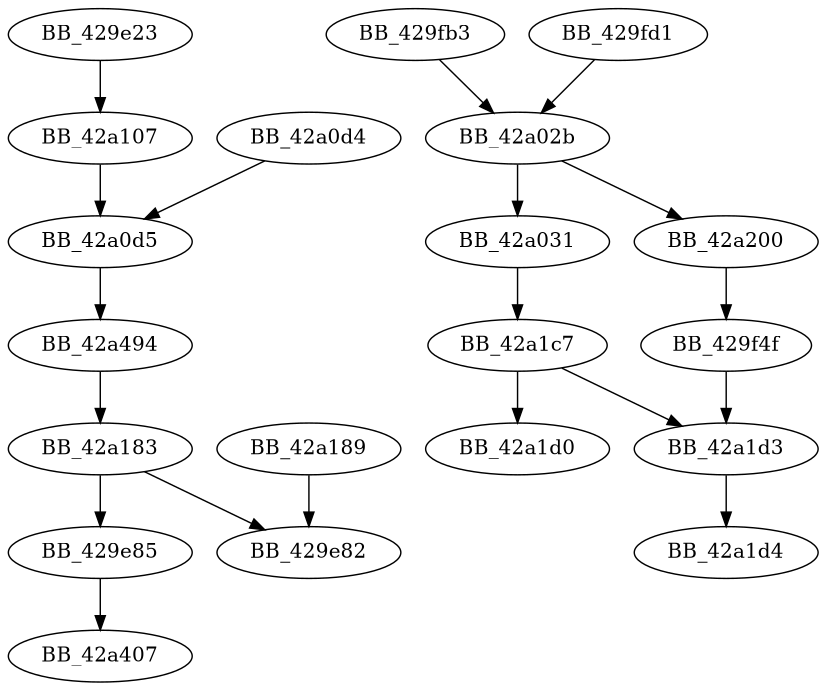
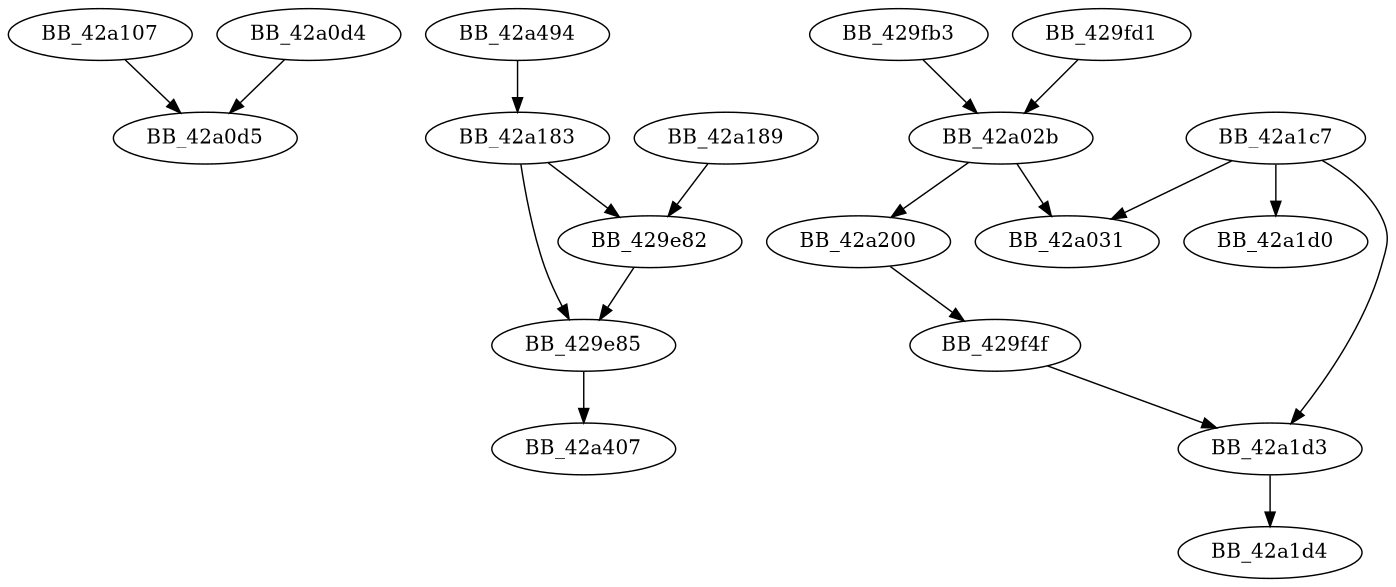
node "BB_429e23": removed
edge "BB_42a0d5" -> "BB_42a494": removed
edge "BB_42a031" -> "BB_42a1c7": reversed
edge "BB_429e82" -> "BB_429e85": added
